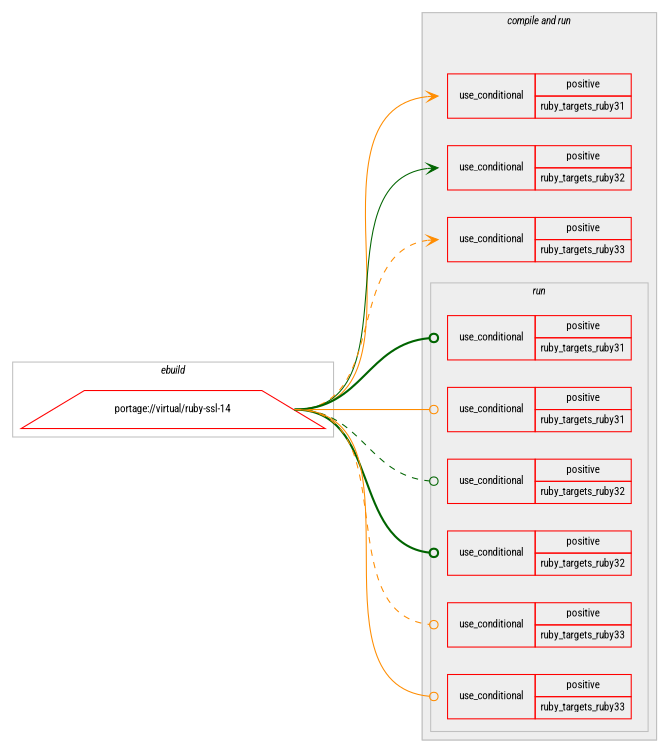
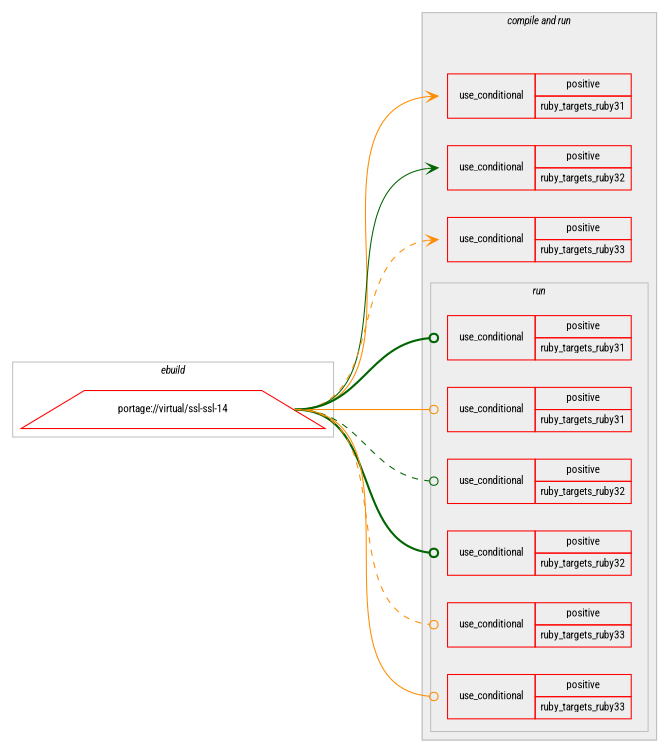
node "portage://virtual/ruby-ssl-14": label "portage://virtual/ruby-ssl-14" -> "portage://virtual/ssl-ssl-14"
